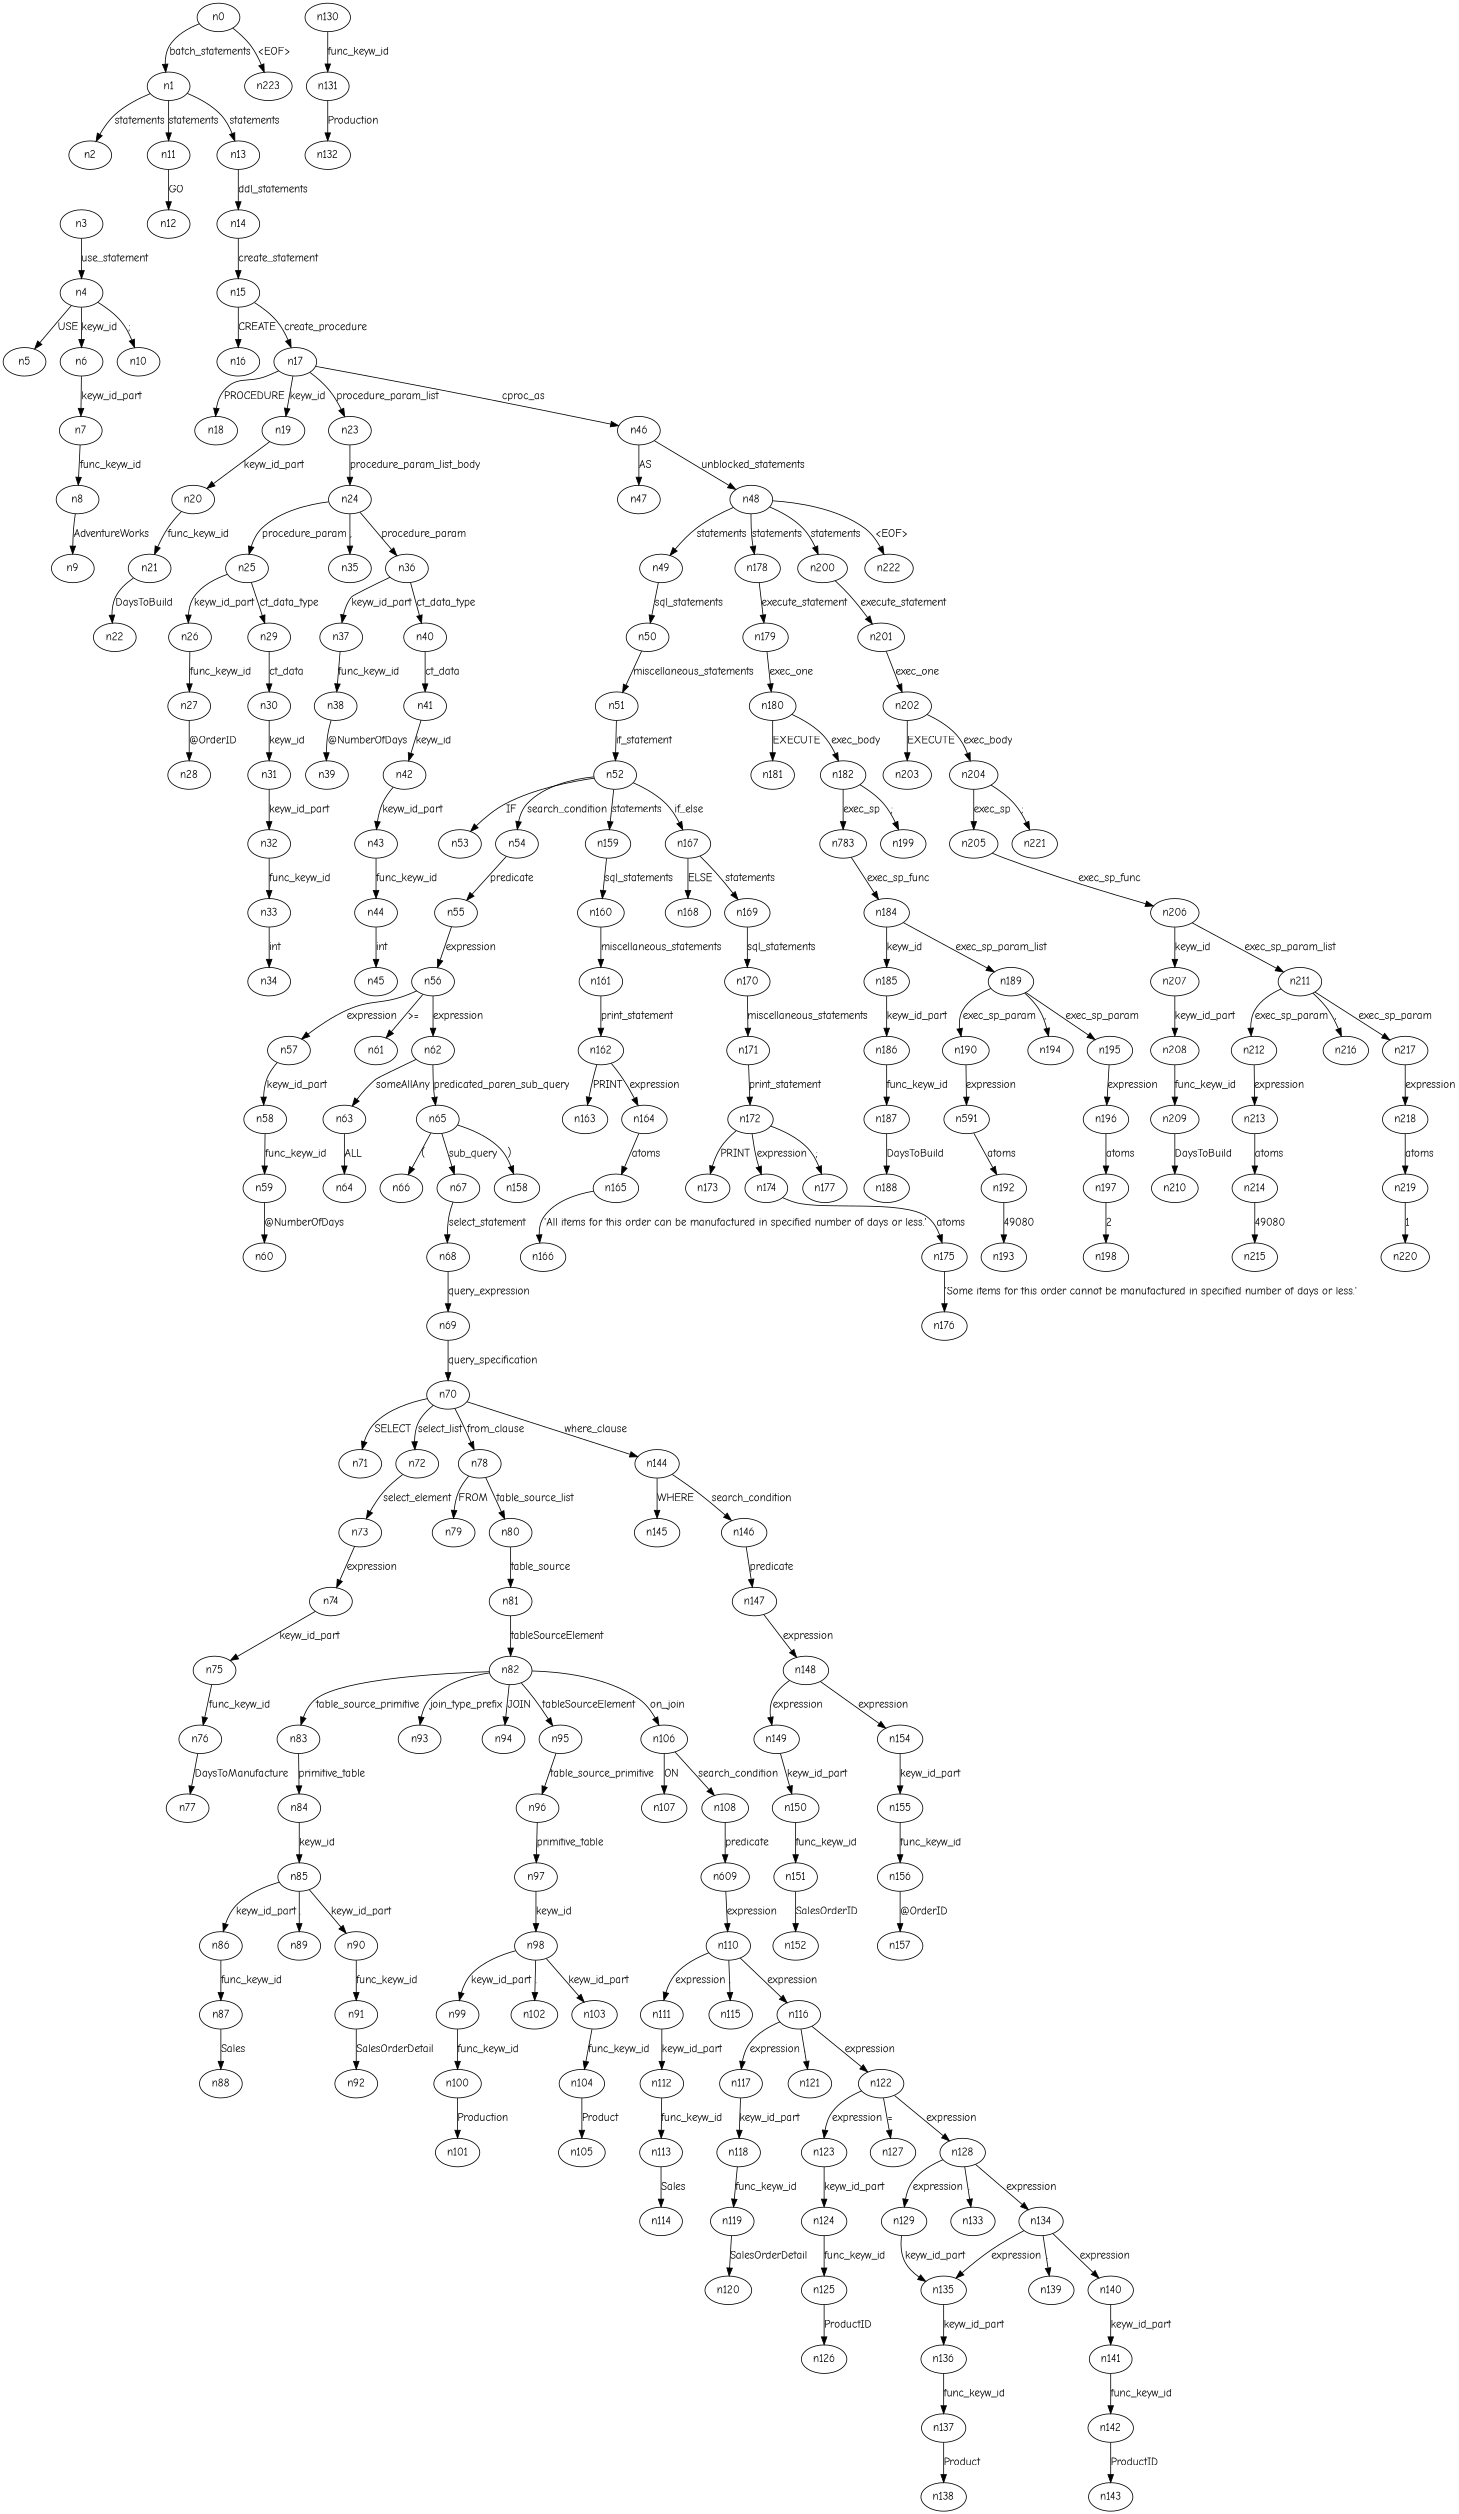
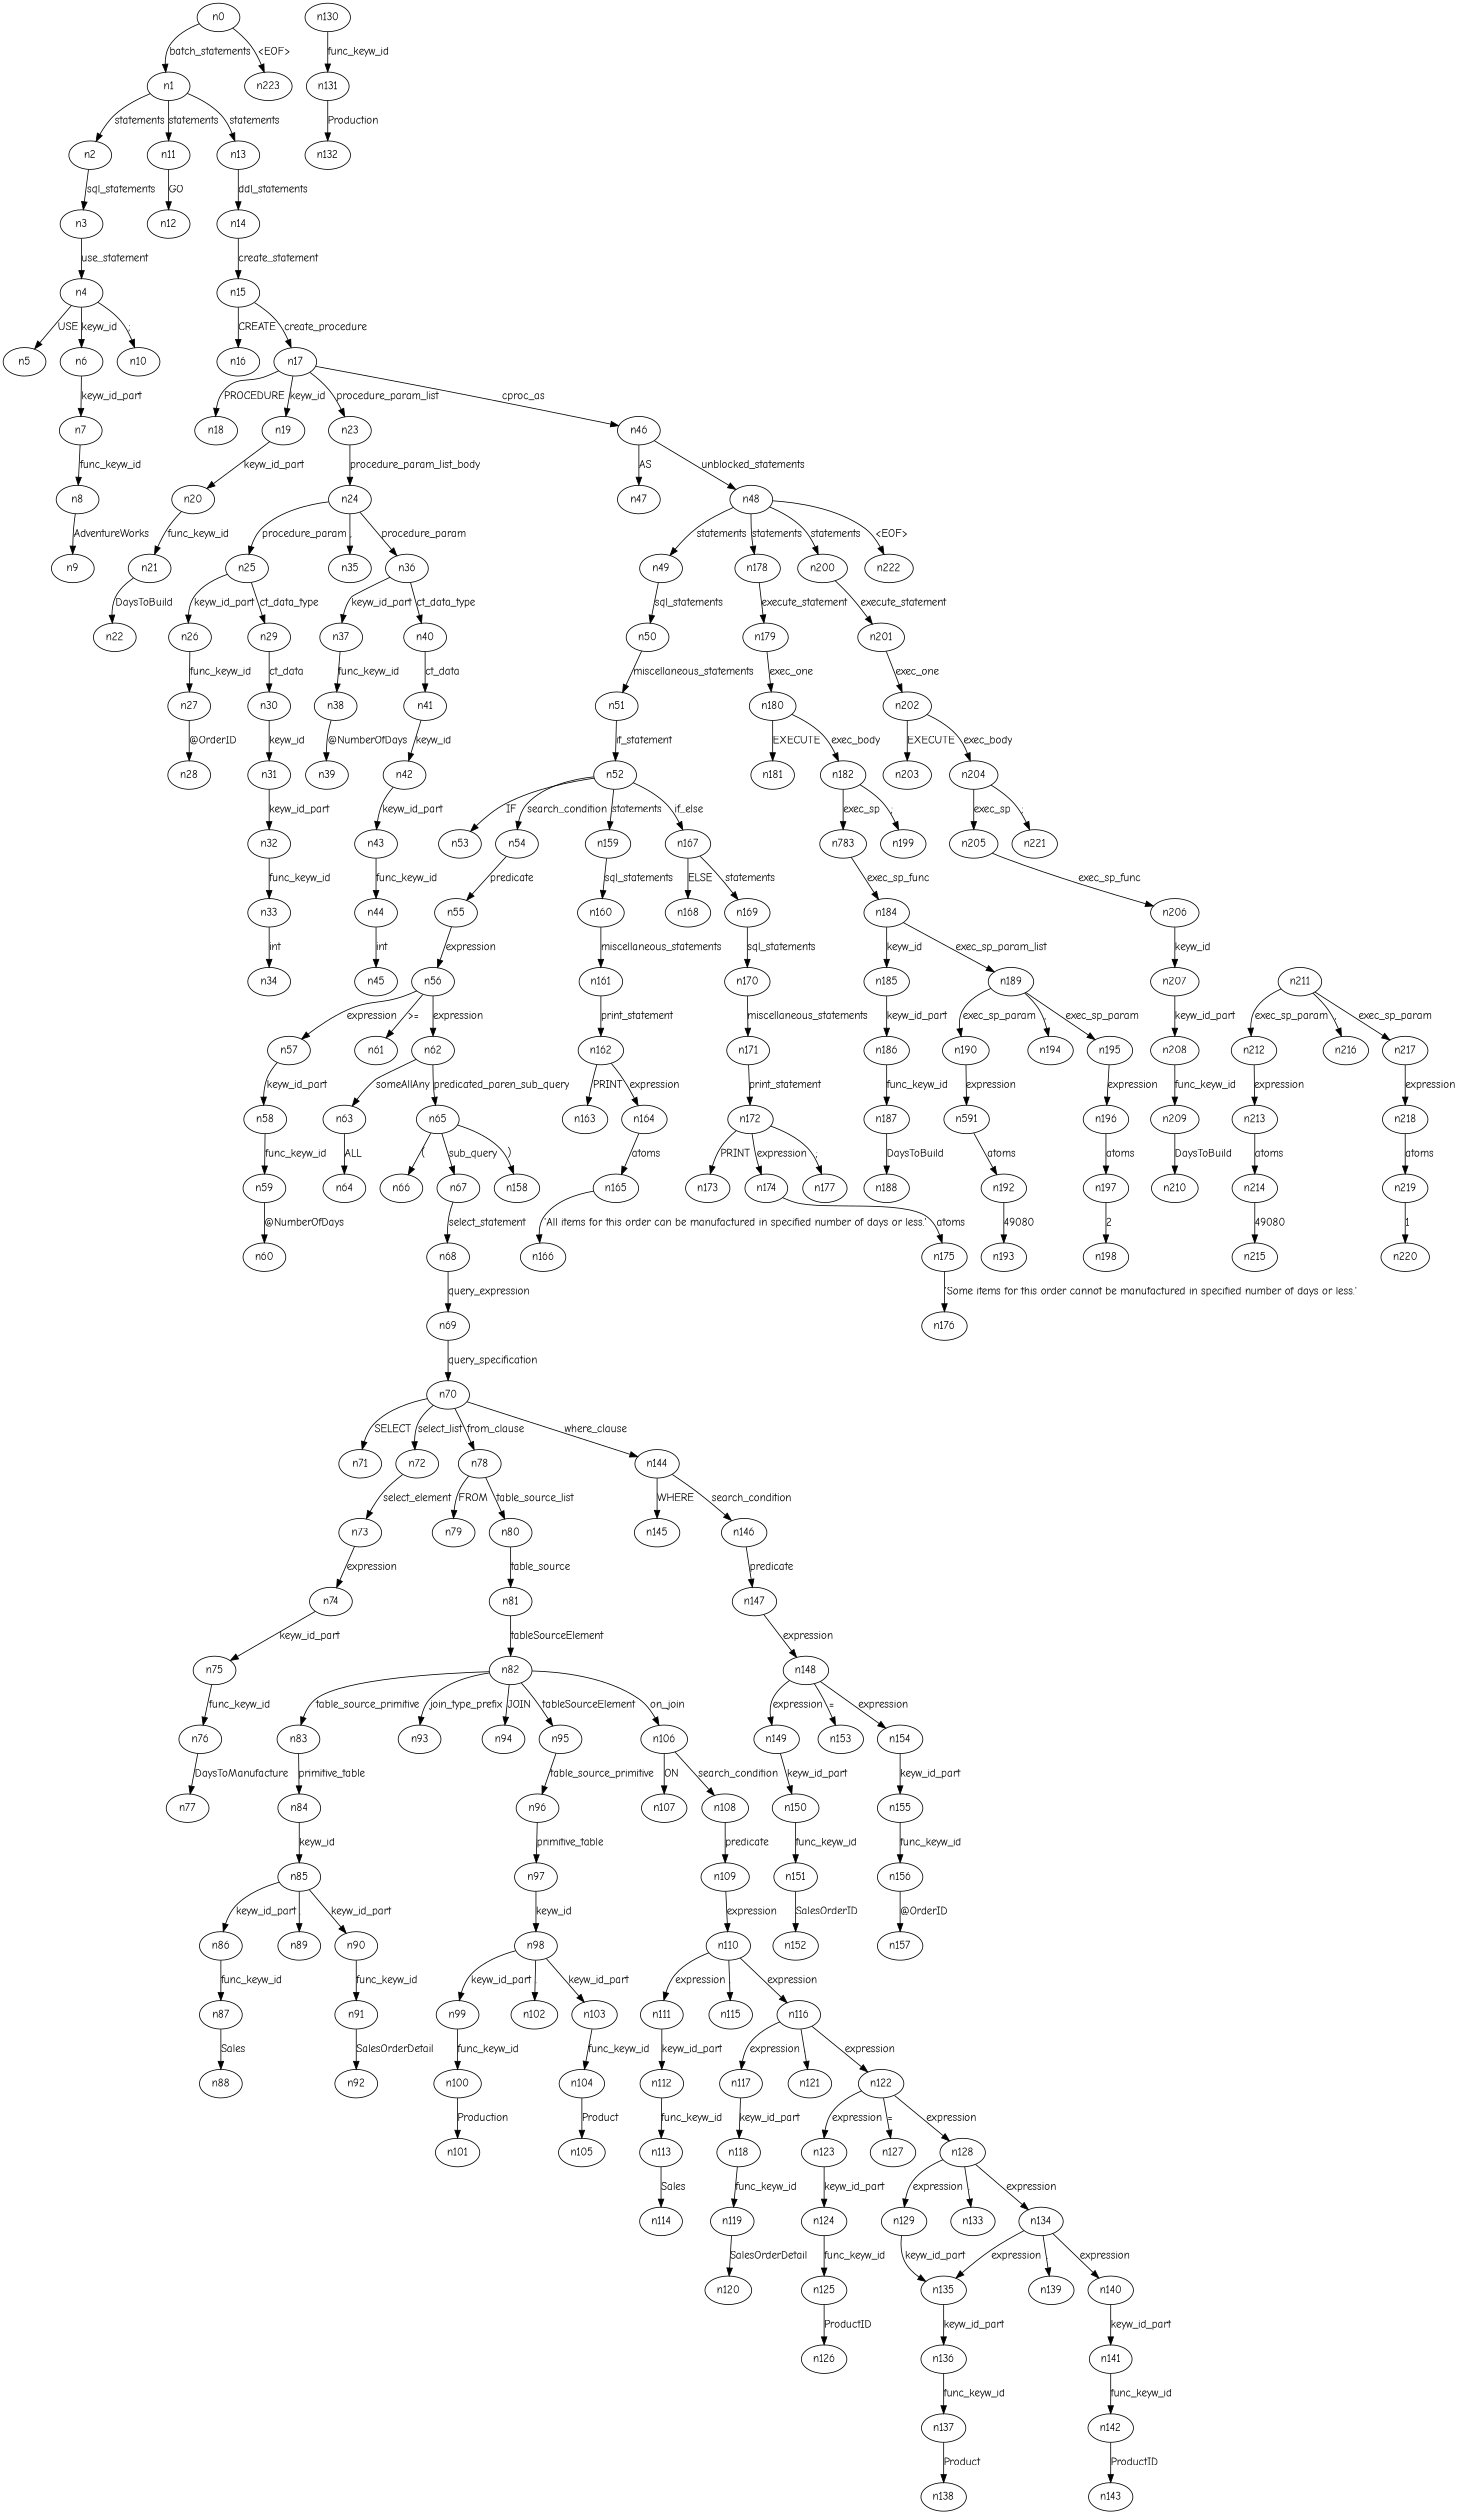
edge "n2" -> "n3": added, label "sql_statements"
edge "n206" -> "n211": removed, label "exec_sp_param_list"
node "n153": added
node "n609": label "n609" -> "n109"
